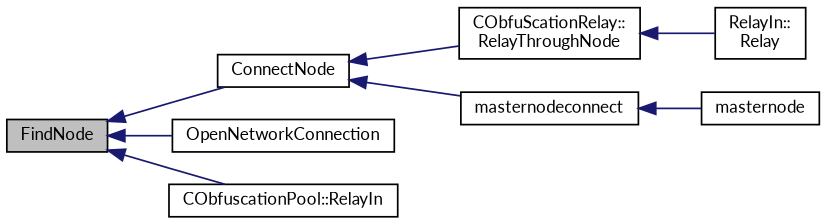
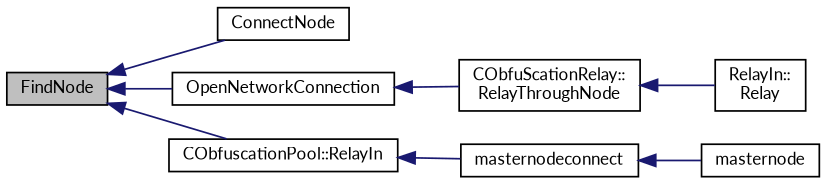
edge "CObfuScationRelay:: RelayThroughNode" -> "ConnectNode": now "CObfuScationRelay:: RelayThroughNode" -> "OpenNetworkConnection"
edge "masternodeconnect" -> "ConnectNode": now "masternodeconnect" -> "CObfuscationPool::RelayIn"
